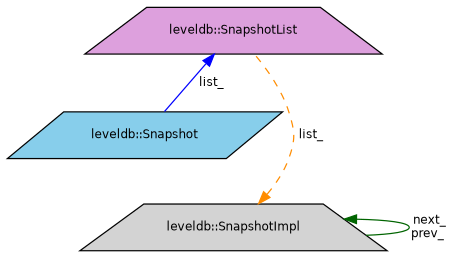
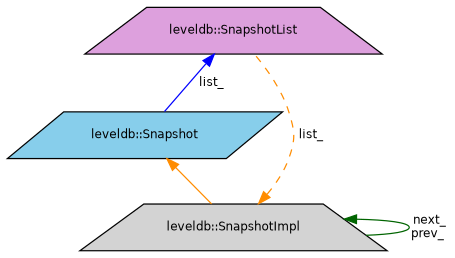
edge "leveldb::SnapshotImpl" -> "leveldb::Snapshot": added
